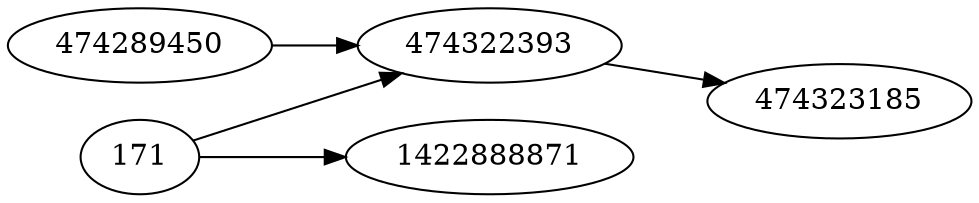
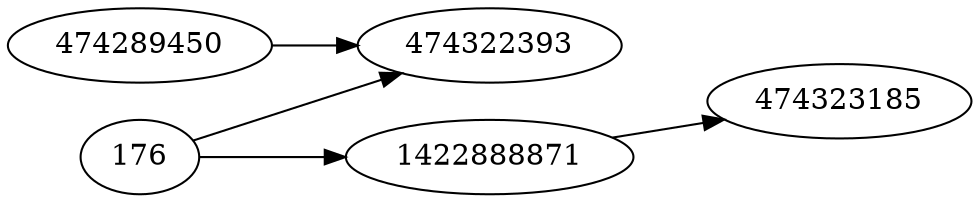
edge "474322393" -> "474323185": now "1422888871" -> "474323185"
node "171": label "171" -> "176"
